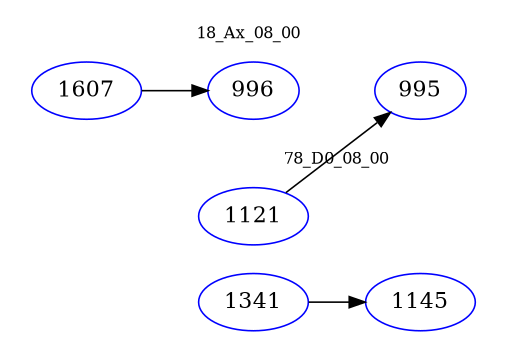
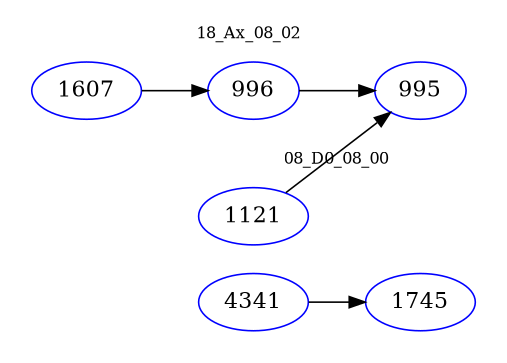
cluster "18_Ax_08_00": label "18_Ax_08_00" -> "18_Ax_08_02"
edge "996" -> "995": added
cluster "78_D0_08_00": label "78_D0_08_00" -> "08_D0_08_00"
node "1341": label "1341" -> "4341"
node "1145": label "1145" -> "1745"
